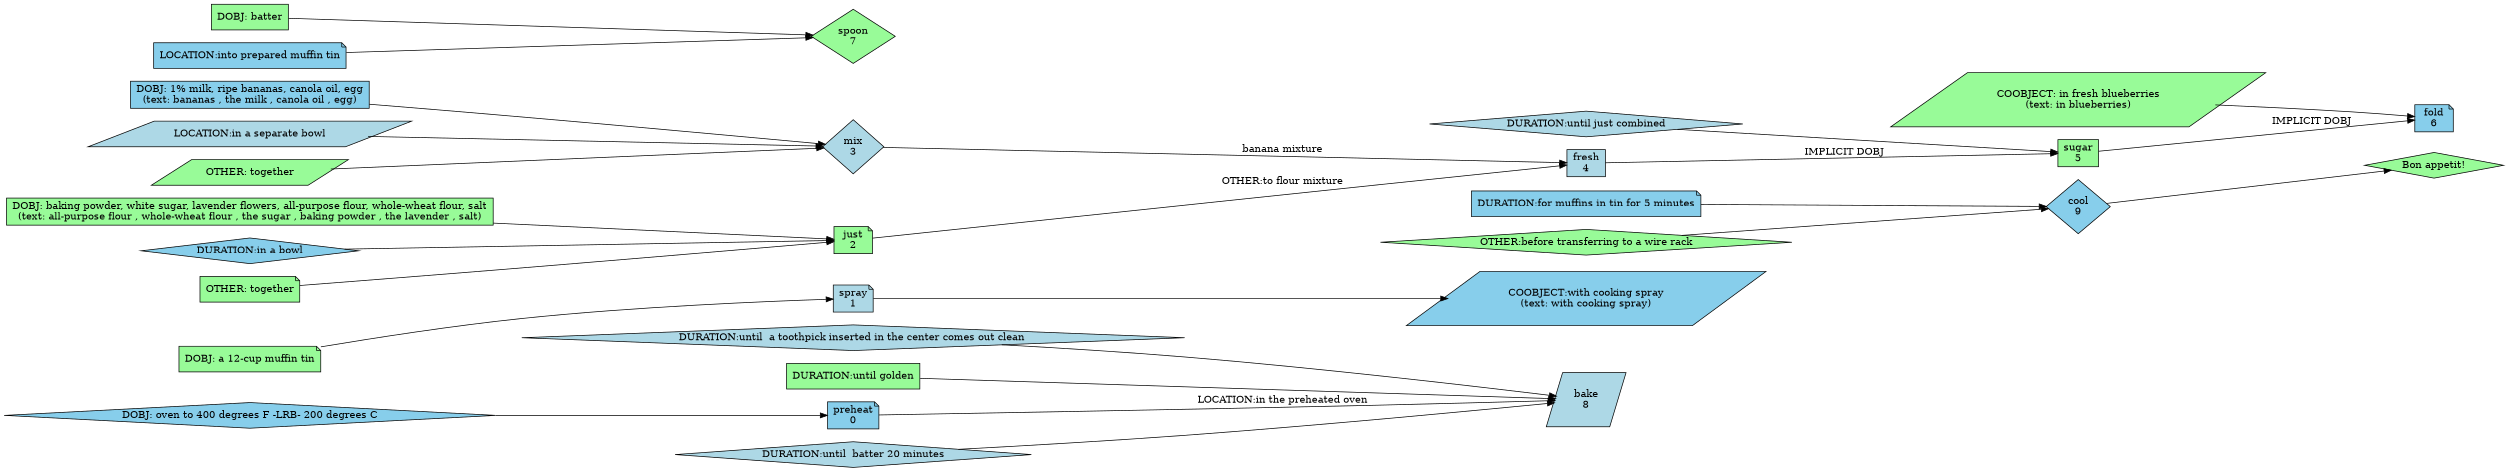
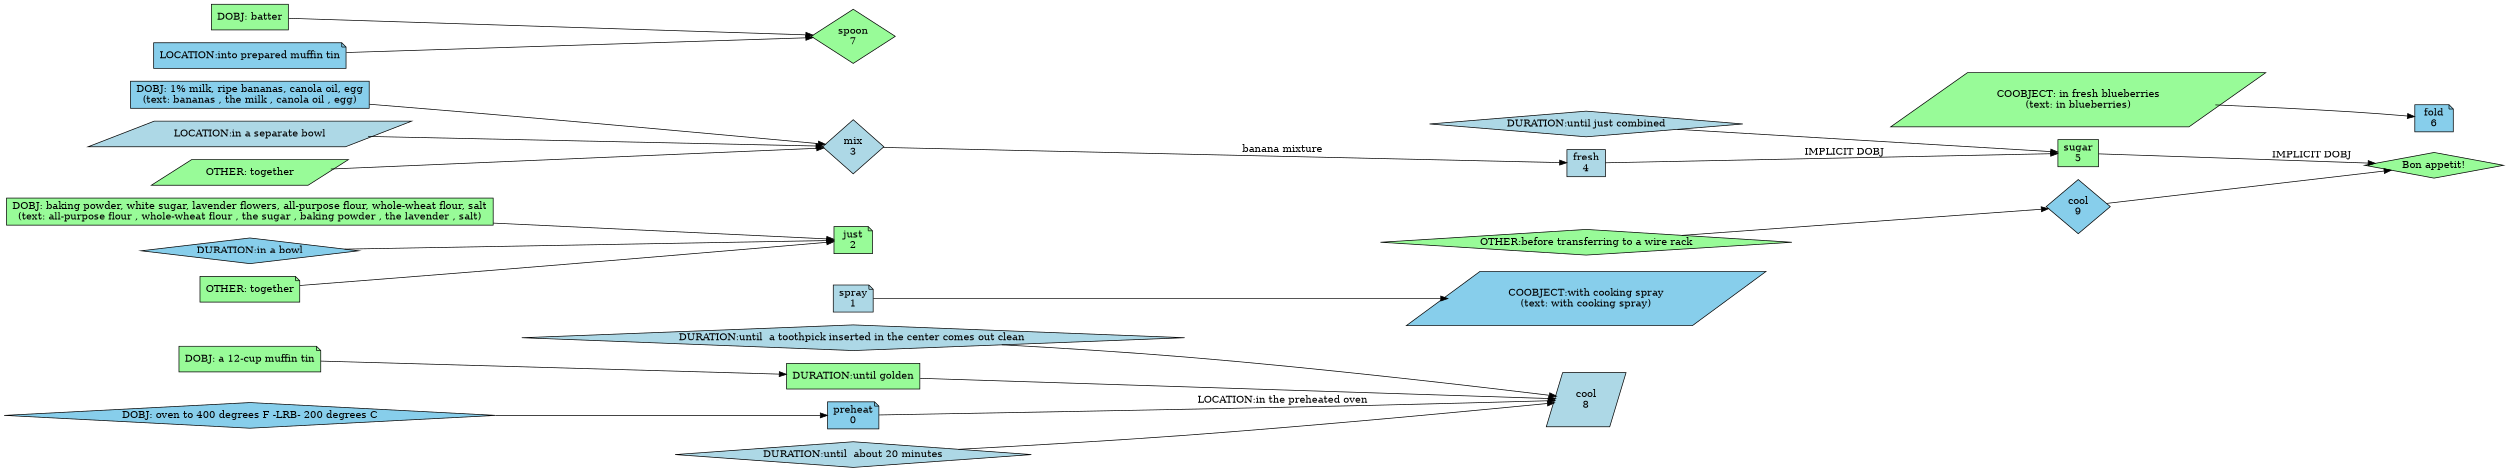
edge "sugar 5" -> "fold 6": now "sugar 5" -> "Bon appetit!"
edge "just 2" -> "fresh 4": removed, label "OTHER:to flour mixture"
node "DURATION:for muffins in tin for 5 minutes": removed
edge "DOBJ: a 12-cup muffin tin" -> "spray 1": now "DOBJ: a 12-cup muffin tin" -> "DURATION:until golden"
node "bake 8": label "bake 8" -> "cool 8"
node "DURATION:until  batter 20 minutes": label "DURATION:until  batter 20 minutes" -> "DURATION:until  about 20 minutes"
